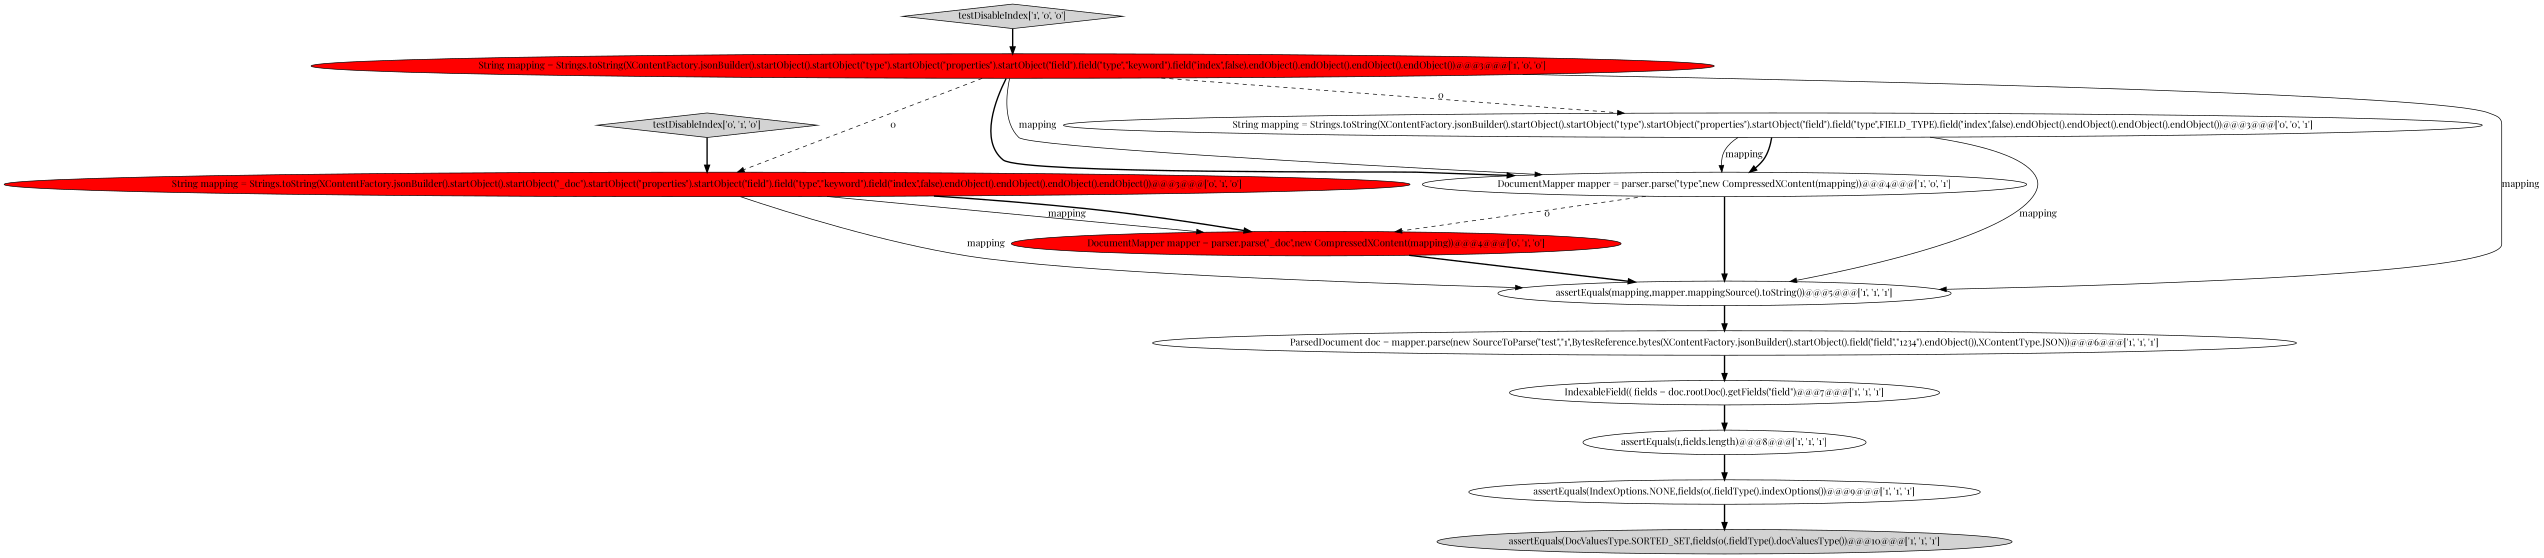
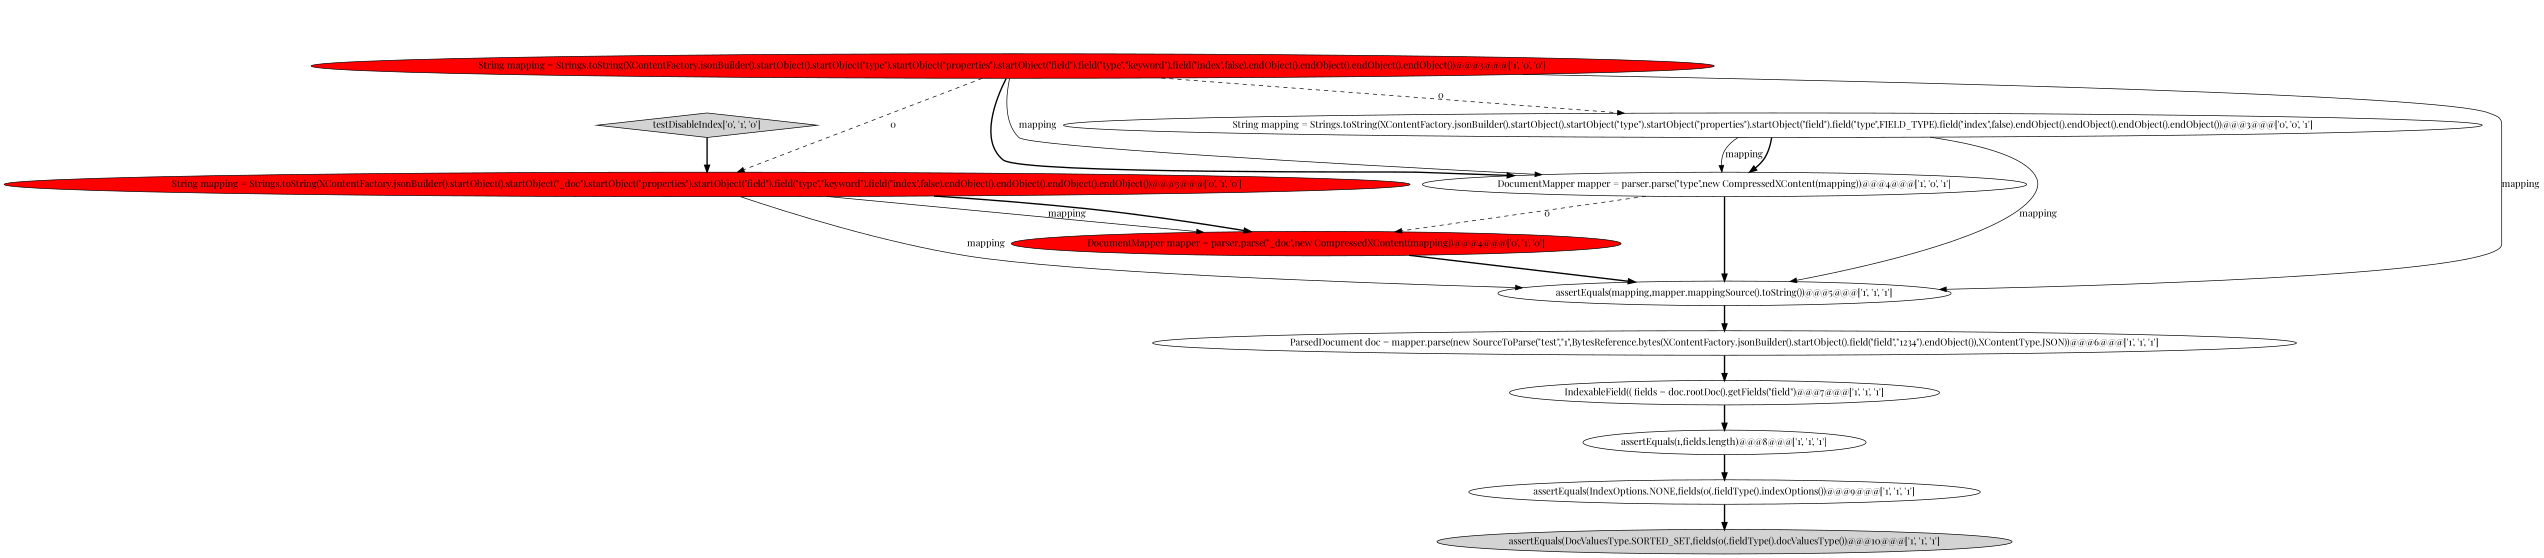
node "testDisableIndex['1', '0', '0']": removed
